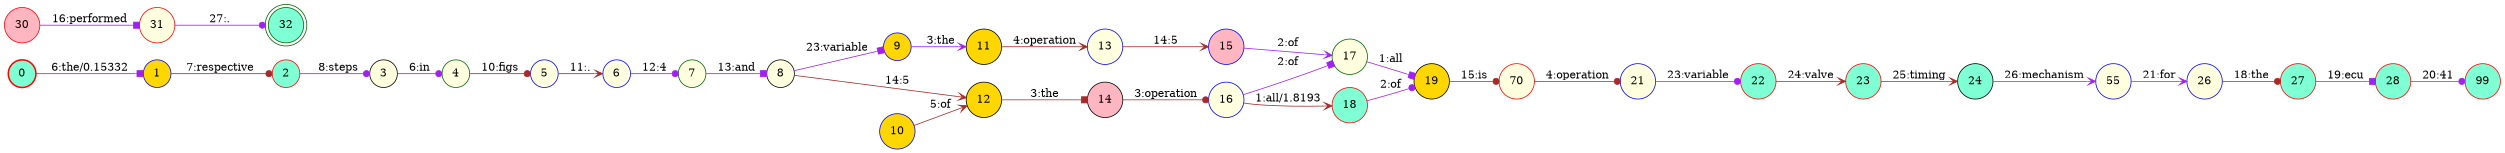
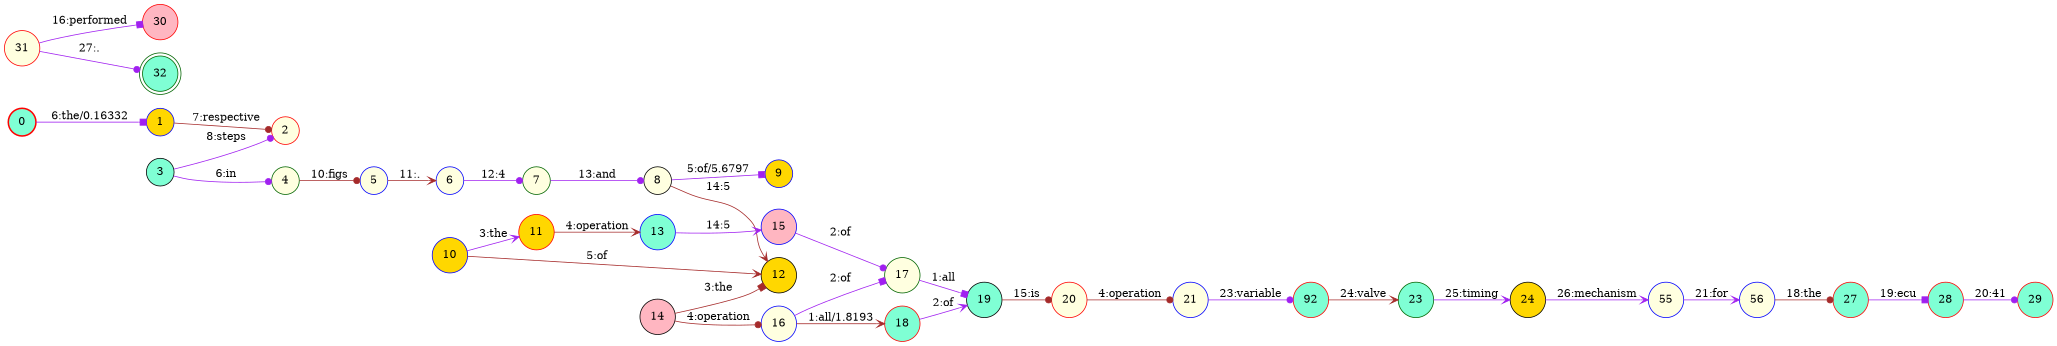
edge "30" -> "31": reversed
edge "9" -> "11": now "10" -> "11"
node "11": color black -> red
node "13": fillcolor lightyellow -> aquamarine
edge "13" -> "15": color brown -> purple
edge "8" -> "9": label "23:variable" -> "5:of/5.6797"
edge "15" -> "17": arrowhead vee -> dot
edge "0" -> "1": label "6:the/0.15332" -> "6:the/0.16332"
node "2": fillcolor aquamarine -> lightyellow
edge "2" -> "3": reversed
node "3": fillcolor lightyellow -> aquamarine
edge "7" -> "8": arrowhead box -> dot
node "19": fillcolor gold -> aquamarine
node "70": label "70" -> "20"
node "22": label "22" -> "92"
node "23": color red -> darkgreen
edge "23" -> "24": color brown -> purple
node "24": fillcolor aquamarine -> gold
node "26": label "26" -> "56"
node "99": label "99" -> "29"
edge "14" -> "16": label "3:operation" -> "4:operation"
edge "18" -> "19": arrowhead dot -> vee
edge "12" -> "14": reversed
